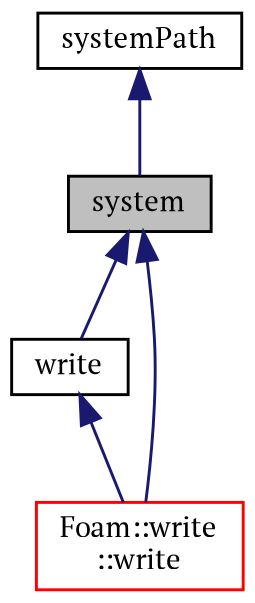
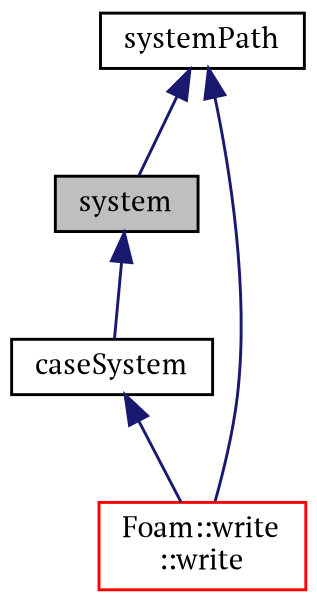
node "write": label "write" -> "caseSystem"
edge "Foam::write ::write" -> "system": now "Foam::write ::write" -> "systemPath"
